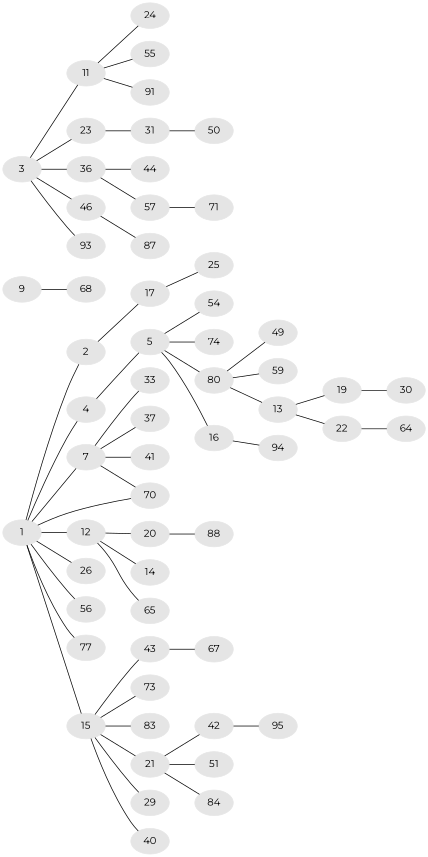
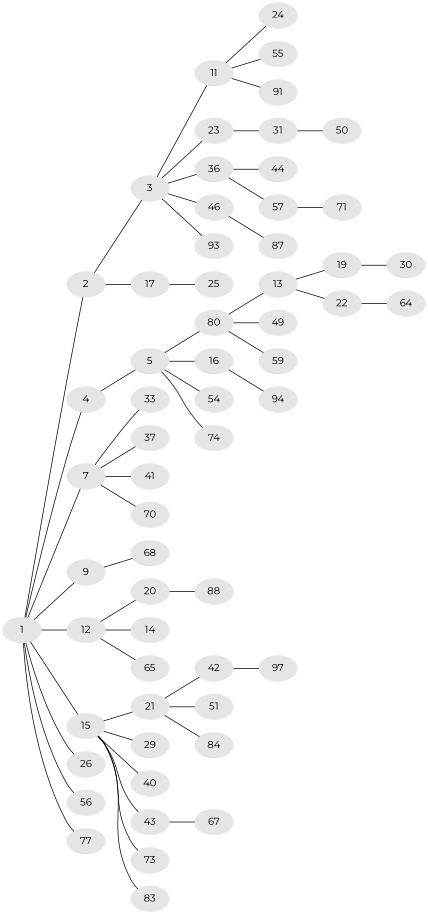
edge "3" -- "2": added
edge "70" -- "1": now "9" -- "1"
node "95": label "95" -> "97"
